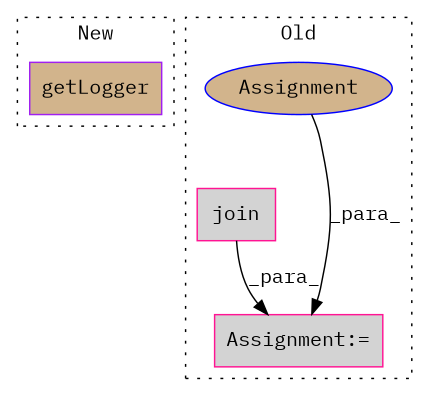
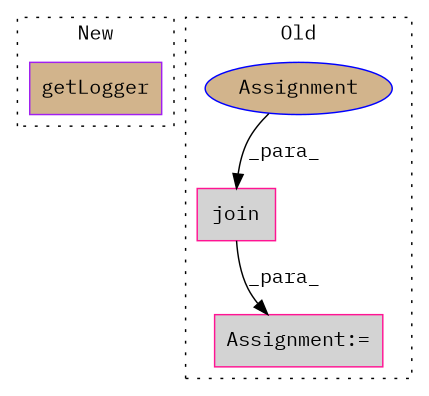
edge "Assignment" -> "Assignment:=": now "Assignment" -> "join"
